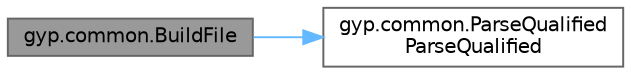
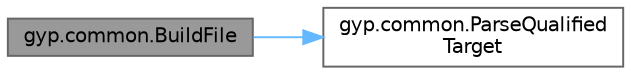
node "gyp.common.ParseQualified ParseQualified": label "gyp.common.ParseQualified ParseQualified" -> "gyp.common.ParseQualified Target"
